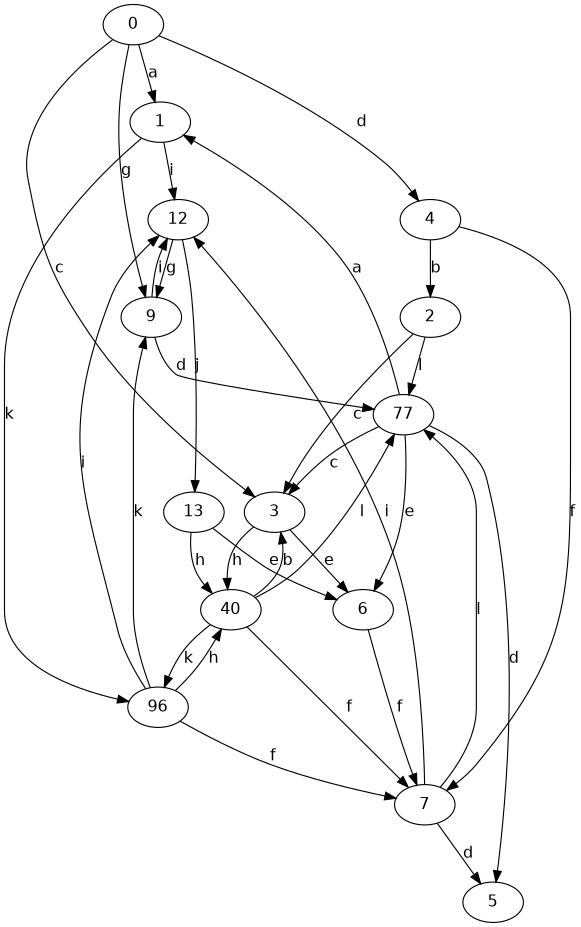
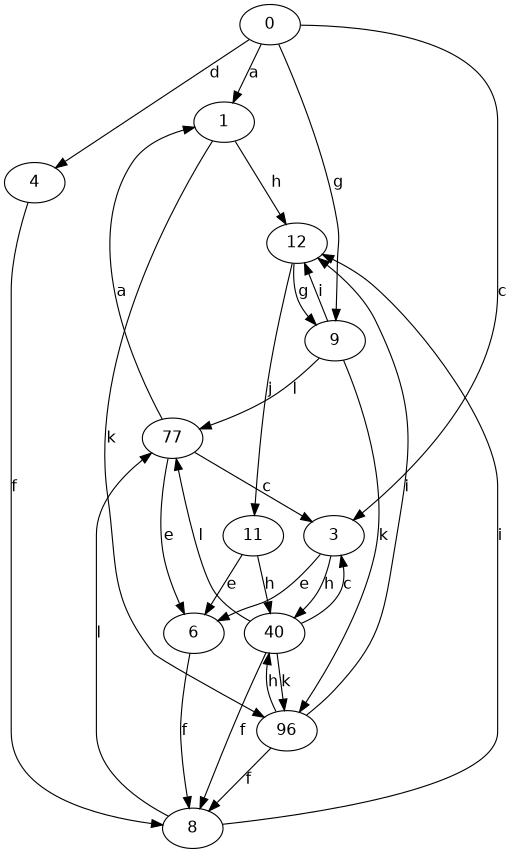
edge "1" -> "12": label "i" -> "h"
node "2": removed
edge "9" -> "77": label "d" -> "l"
node "13": label "13" -> "11"
edge "96" -> "9": reversed
edge "40" -> "3": label "b" -> "c"
node "7": label "7" -> "8"
node "5": removed
